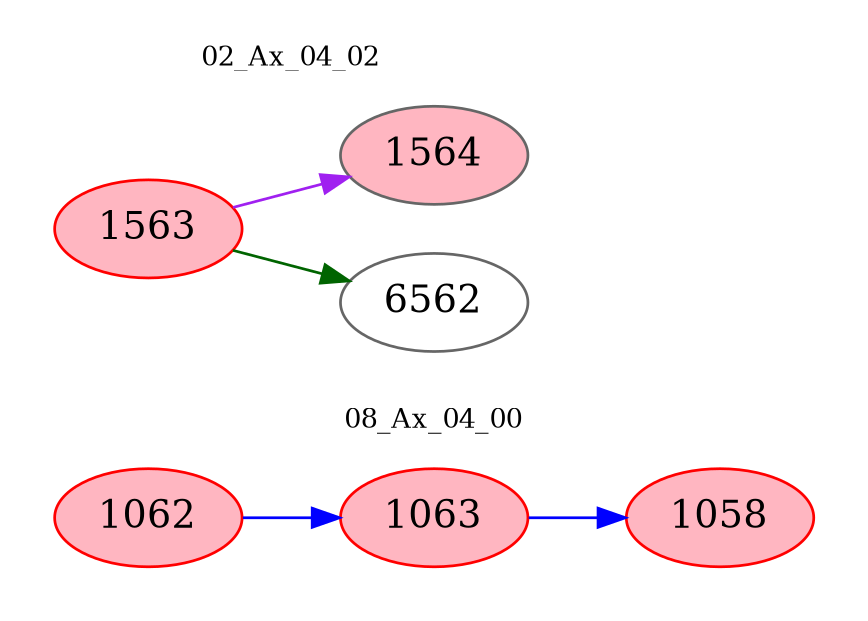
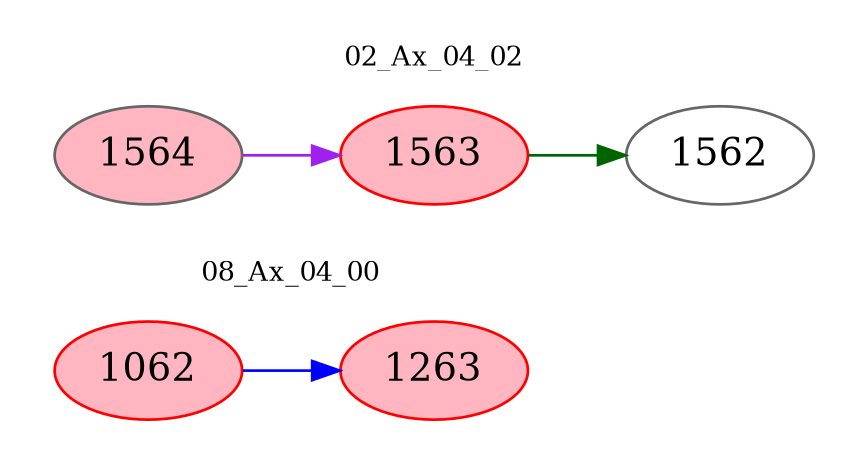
edge "1563" -> "1564": reversed
node "6562": label "6562" -> "1562"
node "1063": label "1063" -> "1263"
node "1058": removed
